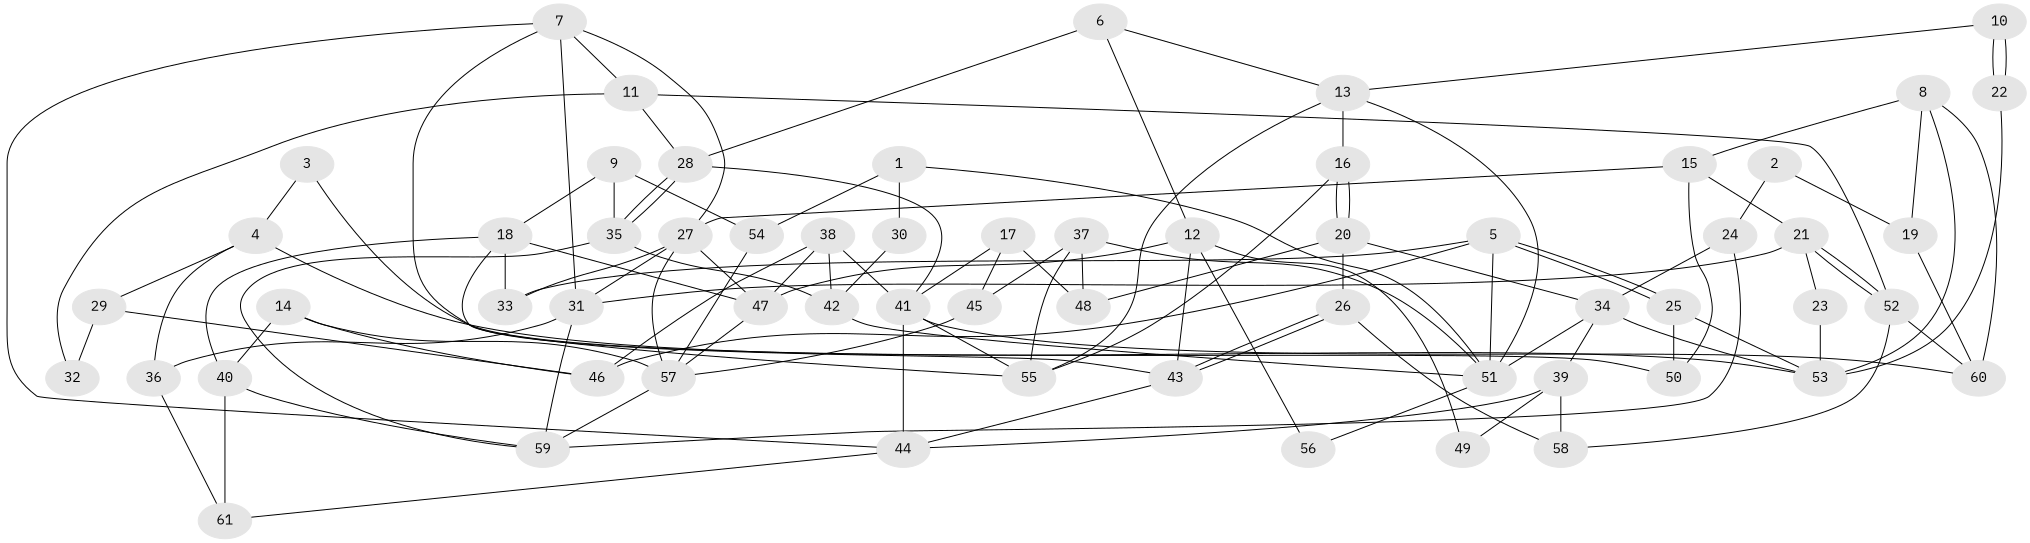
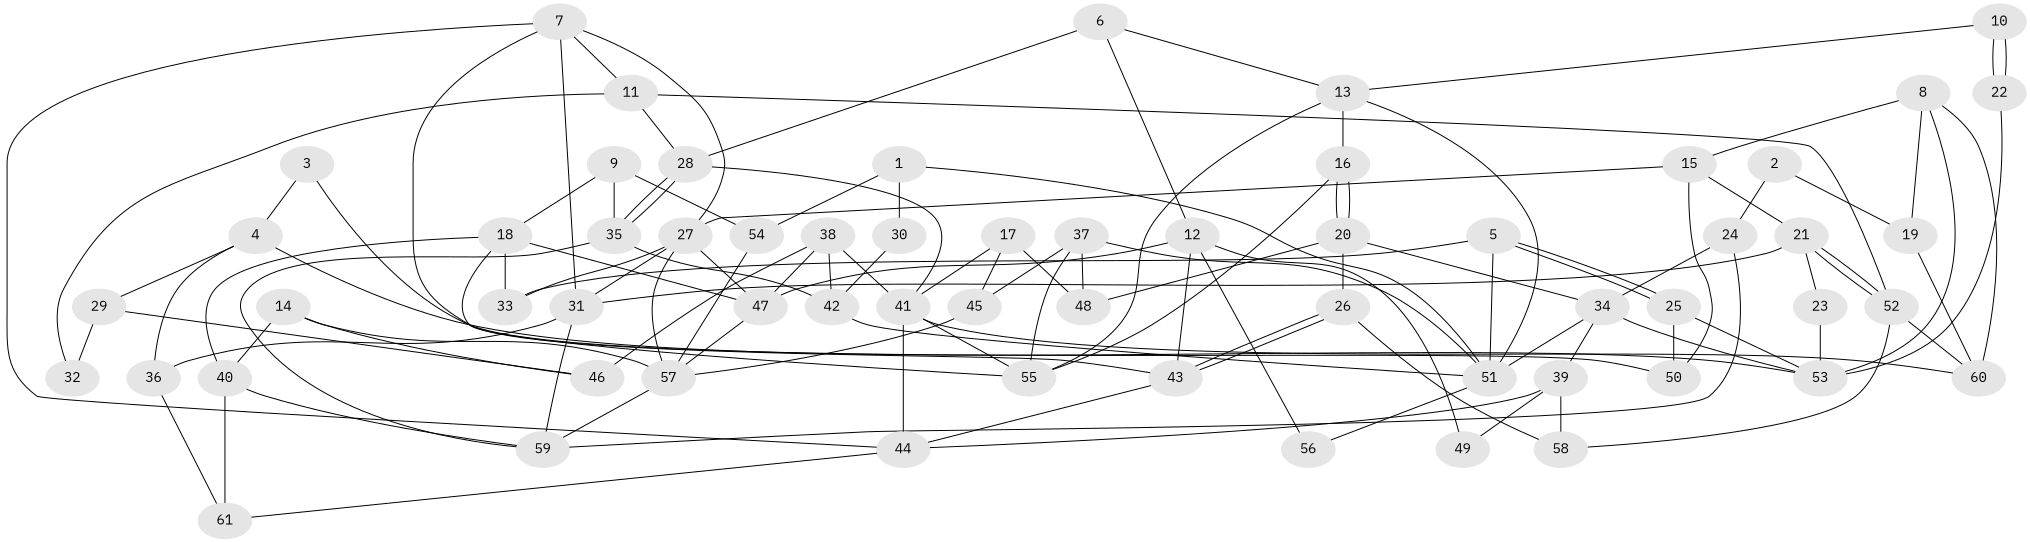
edge "5" -- "46": removed
